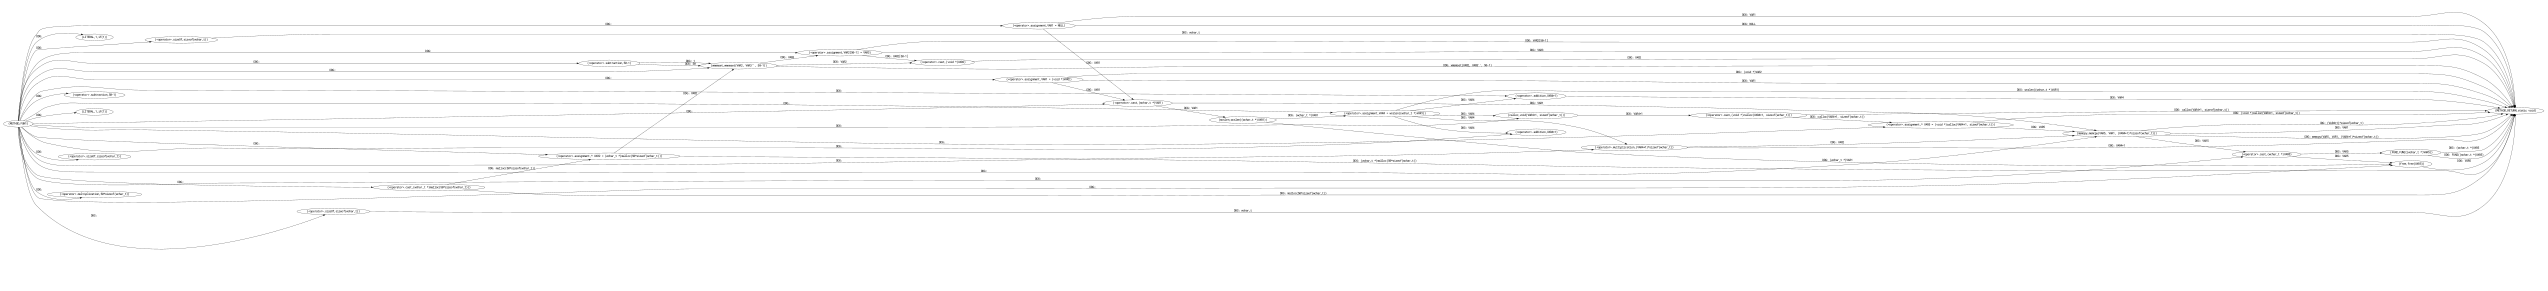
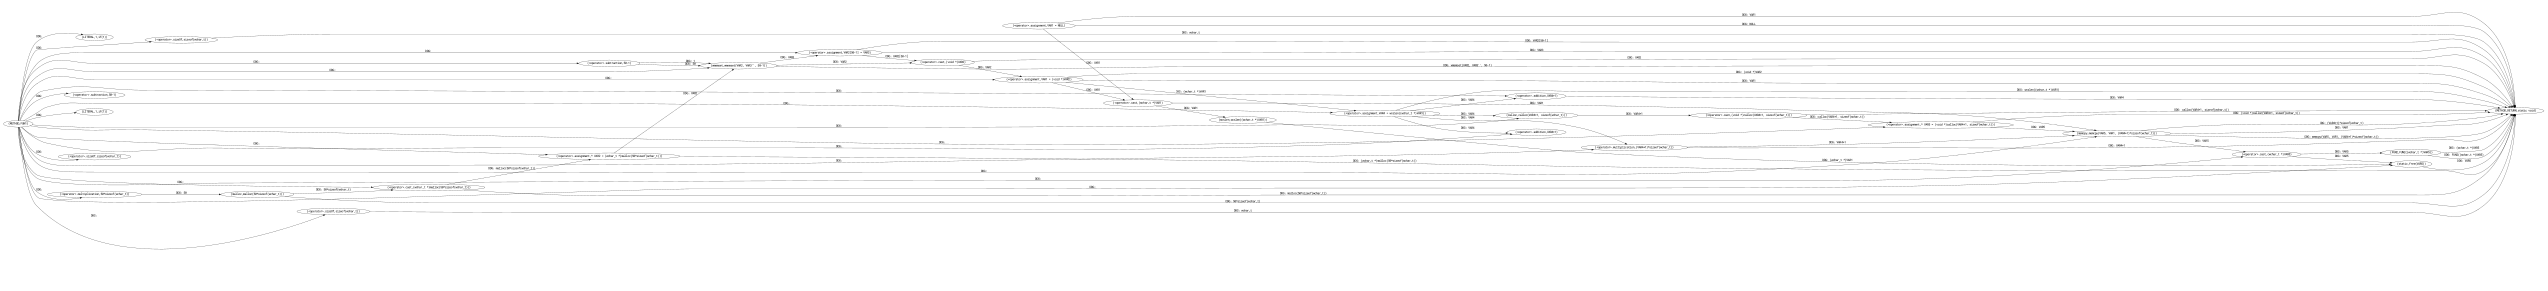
edge "(METHOD,FUN1)" -> "(<operator>.assignment,VAR1 = NULL)": removed, label "DDG:"
edge "(<operator>.cast,(void *)VAR2)" -> "(<operator>.assignment,VAR1 = (void *)VAR2)": added, label "DDG: VAR2"
edge "(METHOD,FUN1)" -> "(<operator>.cast,(wchar_t *)VAR1)": removed, label "DDG:"
node "(calloc,void(VAR4+1, sizeof(wchar_t)))": label "(calloc,void(VAR4+1, sizeof(wchar_t)))" -> "(calloc,calloc(VAR4+1, sizeof(wchar_t)))"
edge "(wcslen,wcslen((wchar_t *)VAR1))" -> "(<operator>.assignment,VAR4 = wcslen((wchar_t *)VAR1))": now "(<operator>.assignment,VAR1 = (void *)VAR2)" -> "(<operator>.assignment,VAR4 = wcslen((wchar_t *)VAR1))"
edge "(<operator>.multiplication,(VAR4+1)*sizeof(wchar_t))" -> "(memcpy,memcpy(VAR5, VAR1, (VAR4+1)*sizeof(wchar_t)))": label "DDG: VAR2" -> "DDG: VAR4+1"
node "(free,free(VAR5))": label "(free,free(VAR5))" -> "(static,free(VAR5))"
node "(malloc,malloc(50*sizeof(wchar_t)))": added
